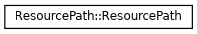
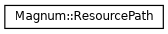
node "ResourcePath::ResourcePath": label "ResourcePath::ResourcePath" -> "Magnum::ResourcePath"
